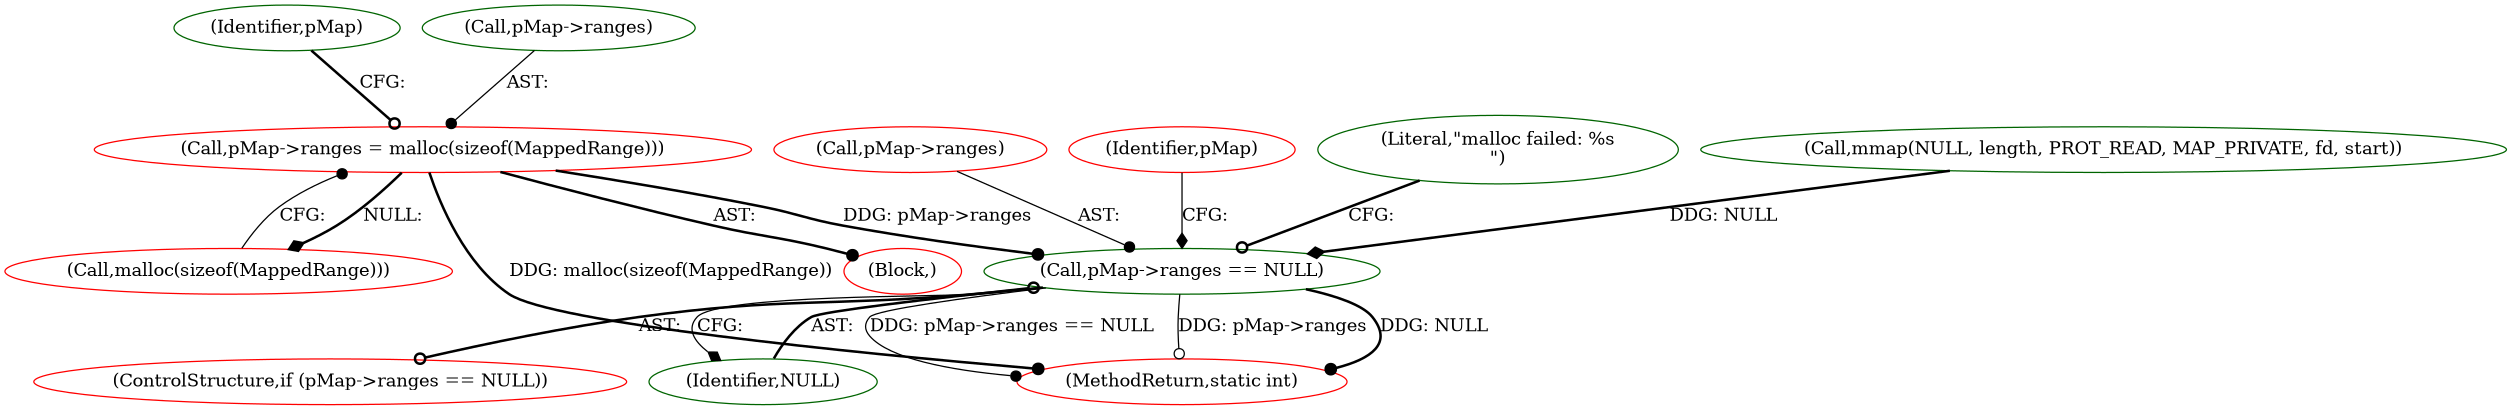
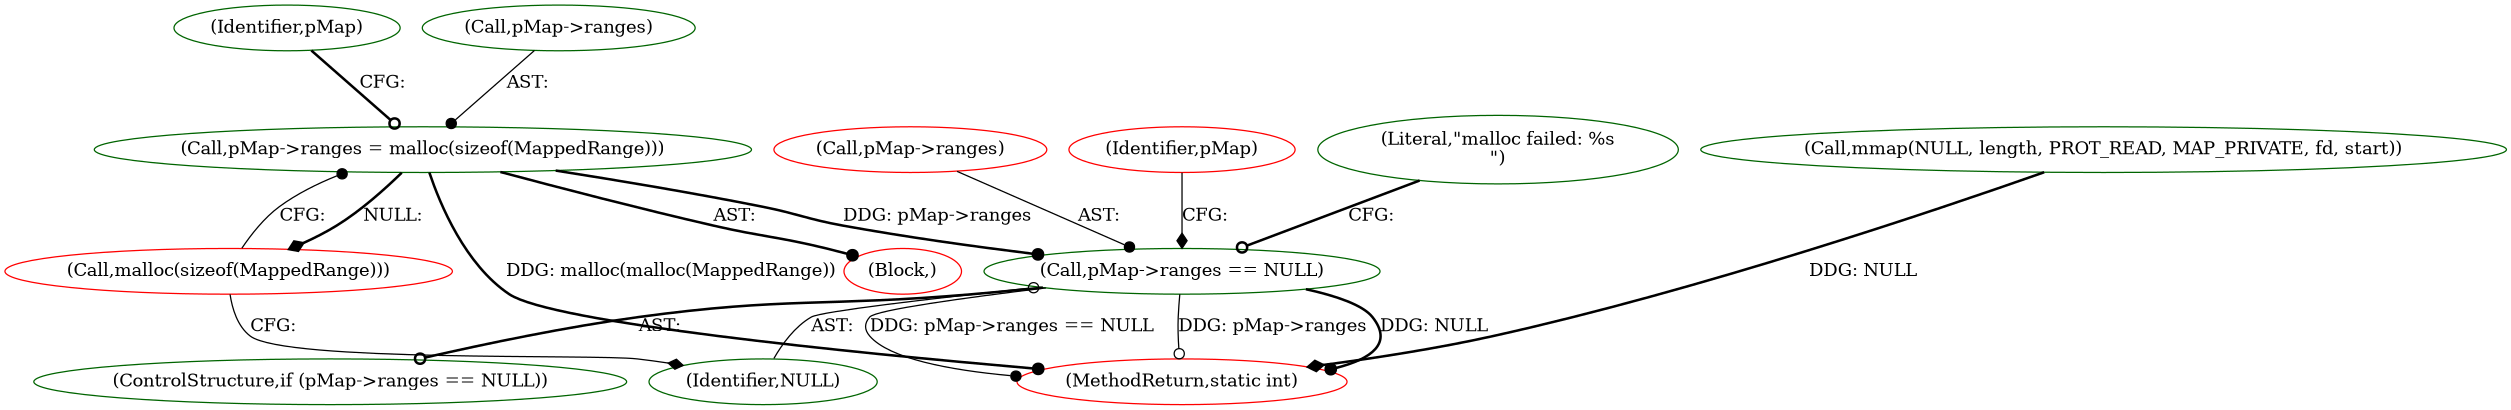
node "(Call,pMap->ranges = malloc(sizeof(MappedRange)))": color red -> darkgreen
edge "(Call,mmap(NULL, length, PROT_READ, MAP_PRIVATE, fd, start))" -> "(Call,pMap->ranges == NULL)": now "(Call,mmap(NULL, length, PROT_READ, MAP_PRIVATE, fd, start))" -> "(MethodReturn,static int)"
edge "(Call,pMap->ranges = malloc(sizeof(MappedRange)))" -> "(MethodReturn,static int)": label "DDG: malloc(sizeof(MappedRange))" -> "DDG: malloc(malloc(MappedRange))"
edge "(Call,pMap->ranges == NULL)" -> "(Identifier,NULL)": now "(Call,malloc(sizeof(MappedRange)))" -> "(Identifier,NULL)"
edge "(Identifier,NULL)" -> "(Call,pMap->ranges == NULL)": style bold -> solid
node "(ControlStructure,if (pMap->ranges == NULL))": color red -> darkgreen
